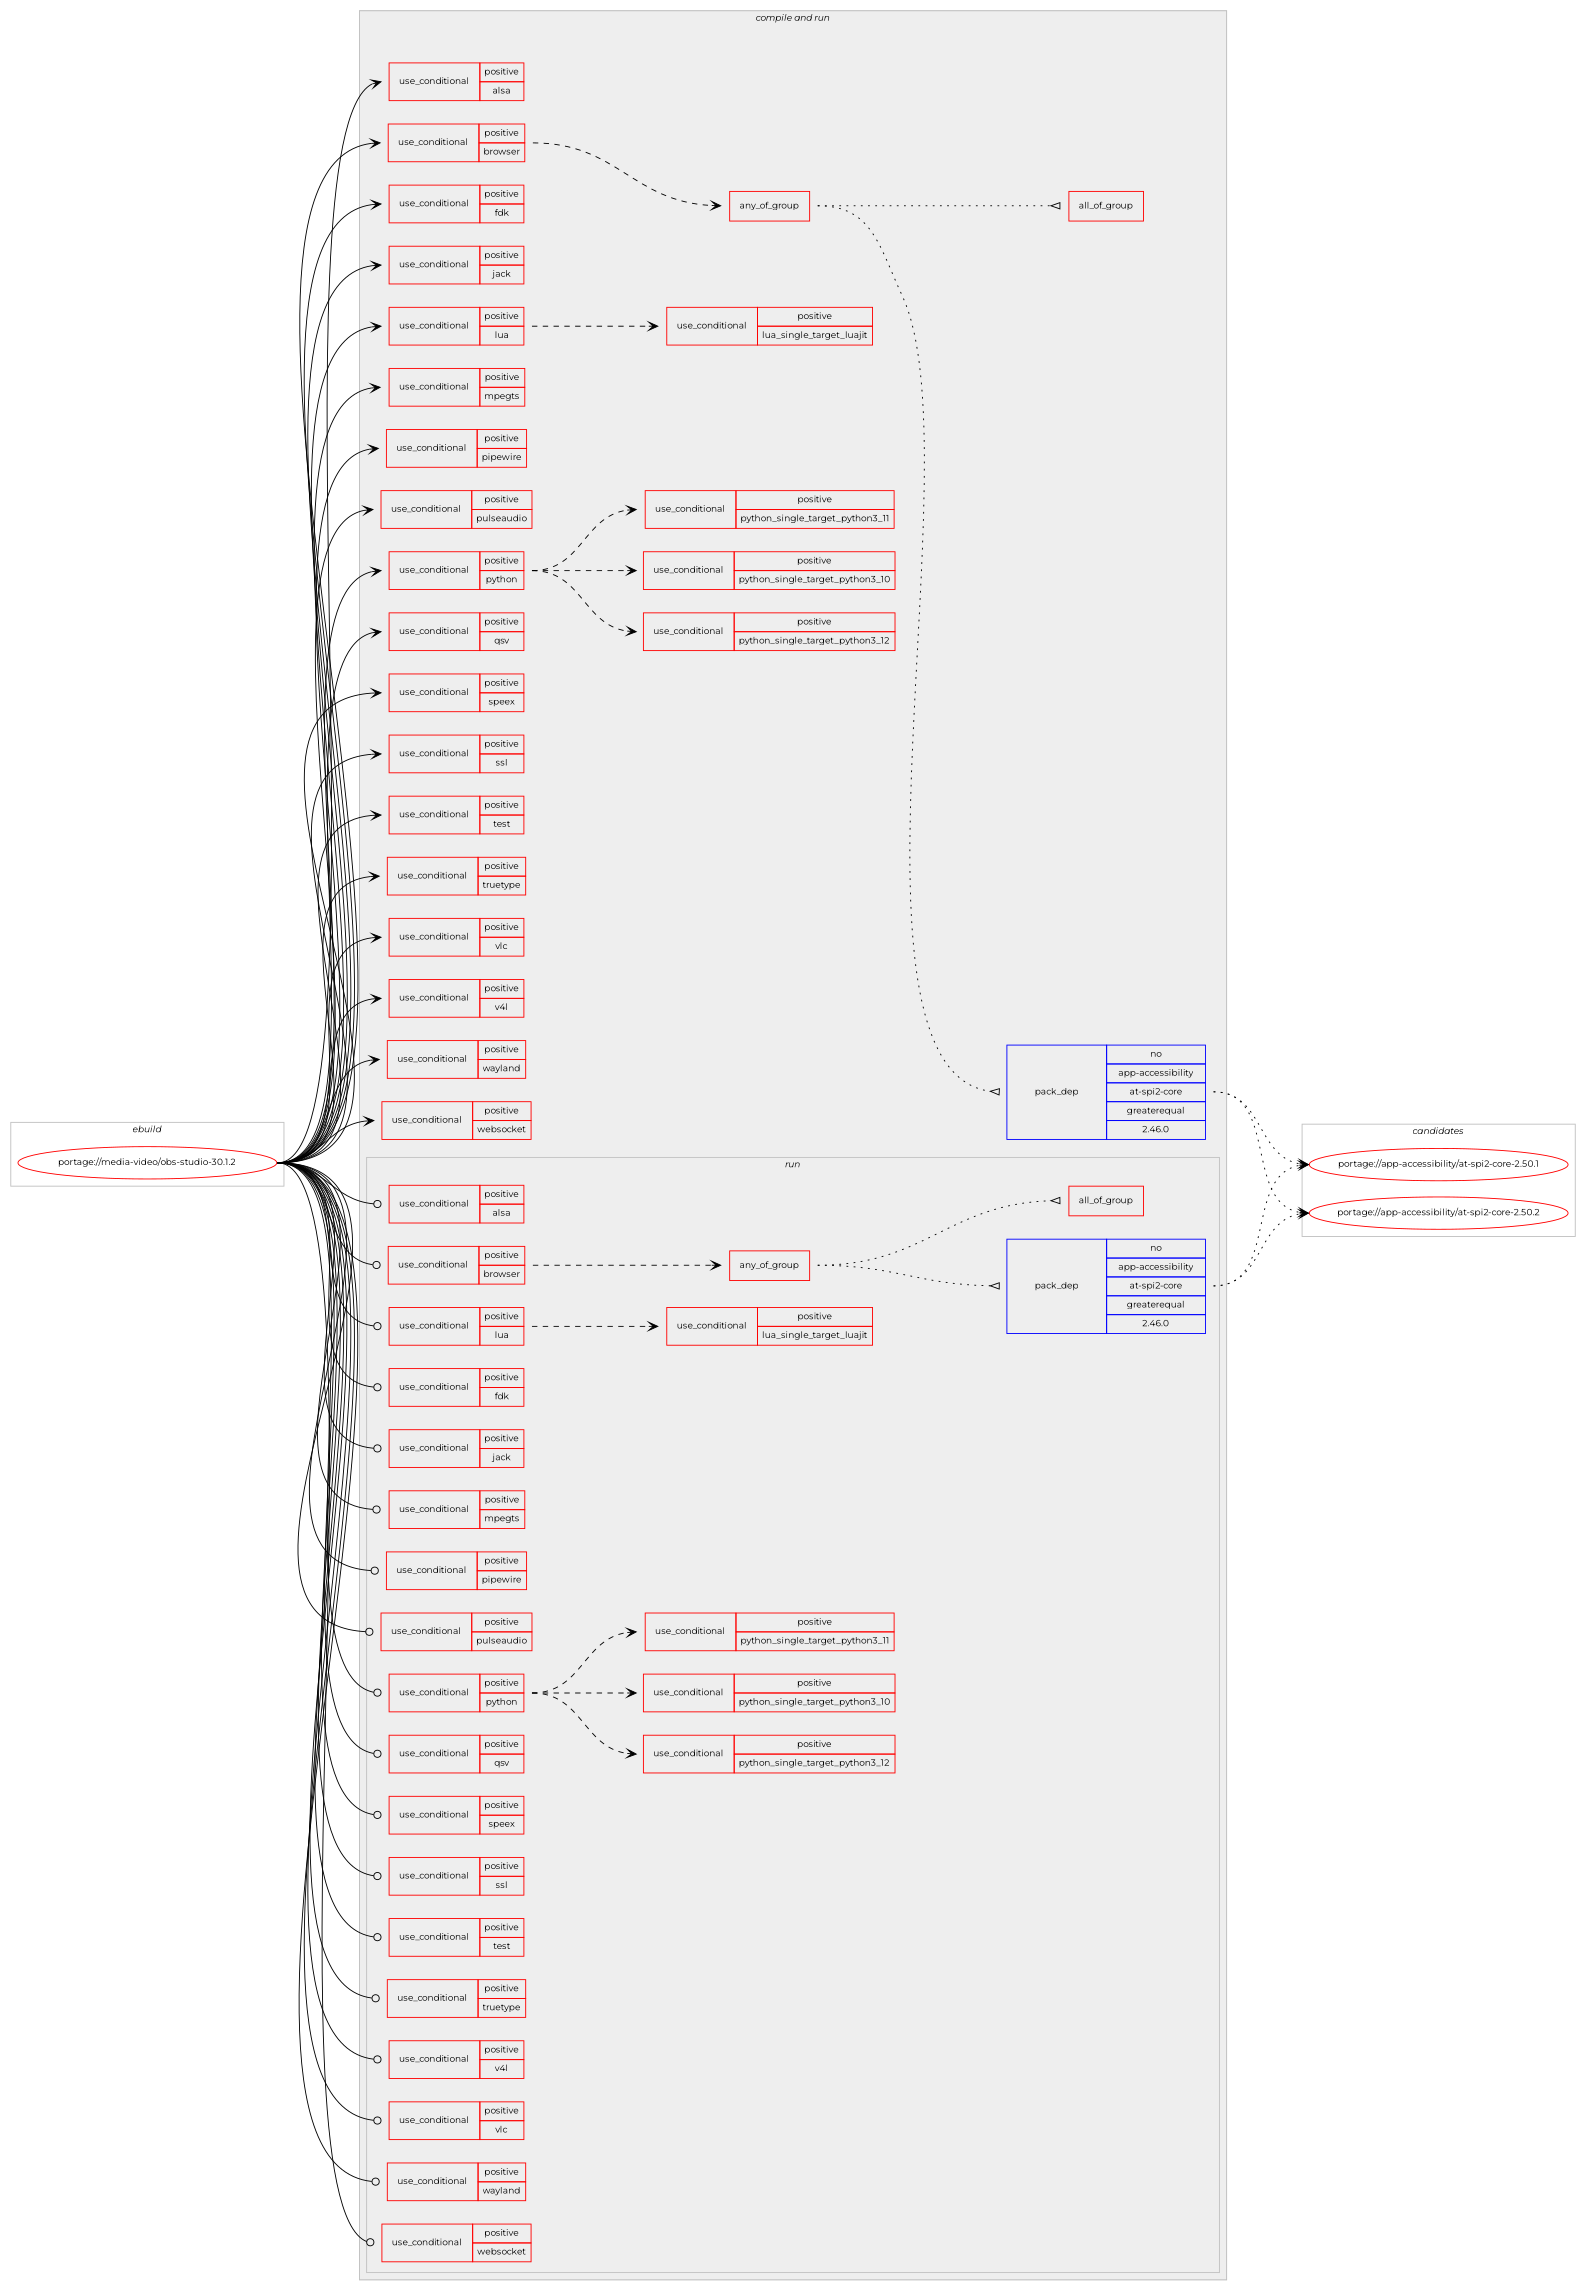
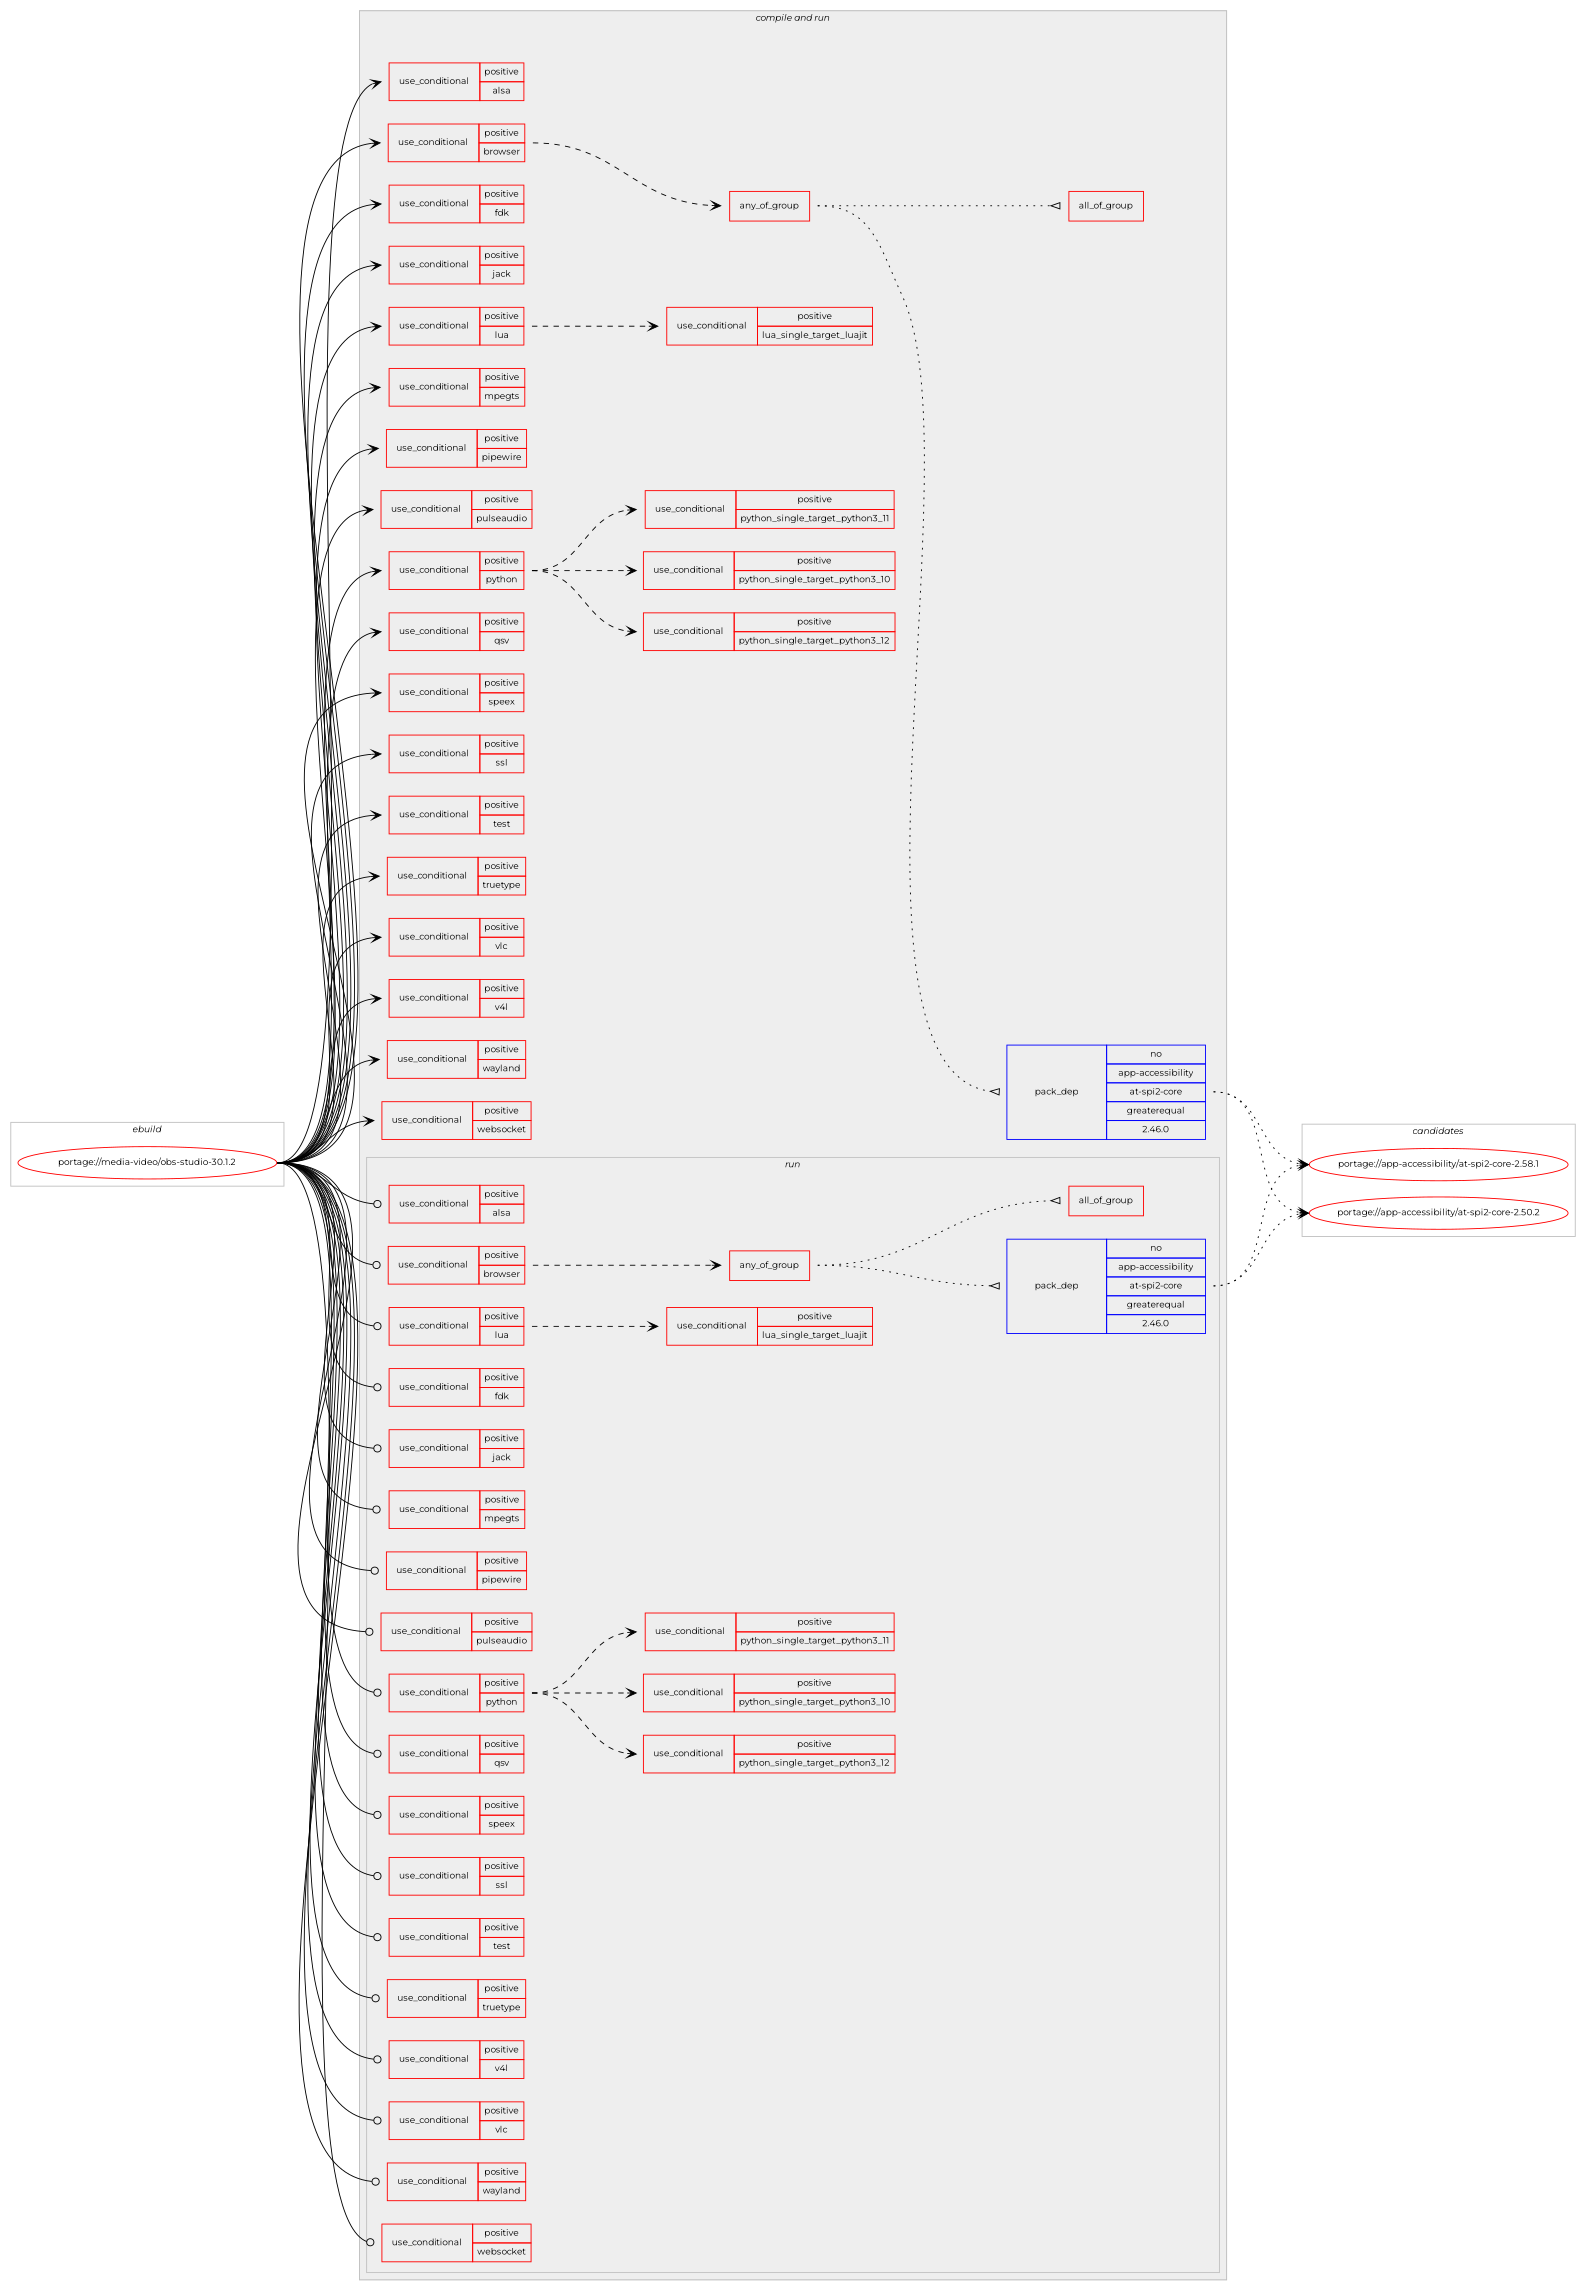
node "portage://app-accessibility/at-spi2-core-2.50.1": label "portage://app-accessibility/at-spi2-core-2.50.1" -> "portage://app-accessibility/at-spi2-core-2.58.1"
